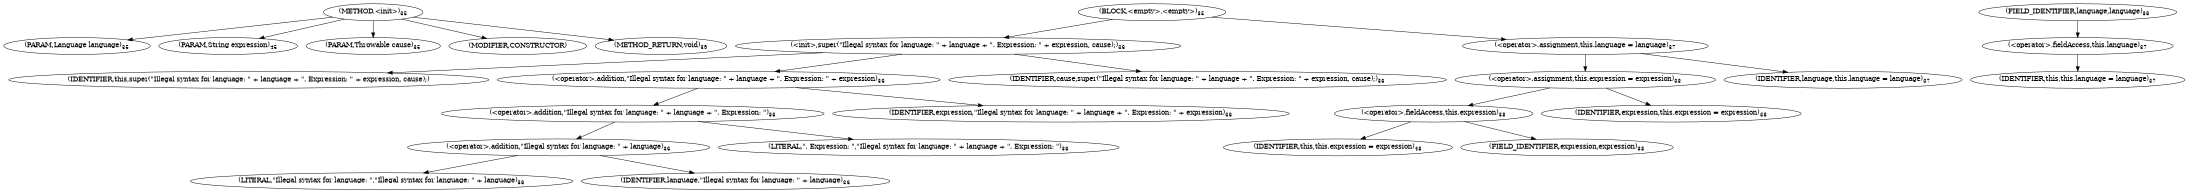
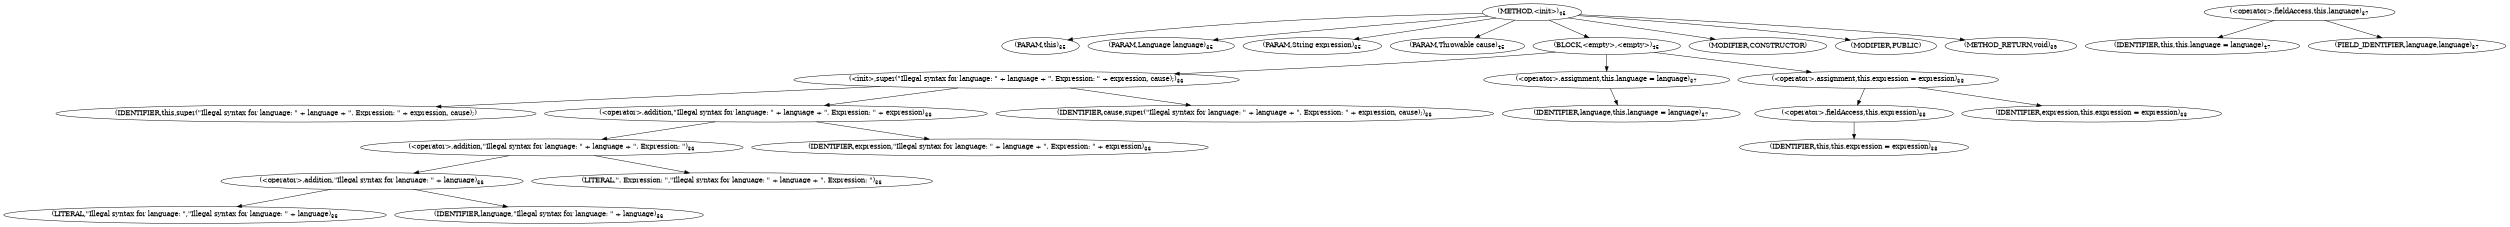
node "(METHOD,<init>)": text "35" -> "45"
node "(BLOCK,<empty>,<empty>)": text "35" -> "45"
node "(FIELD_IDENTIFIER,language,language)": text "36" -> "37"
edge "(FIELD_IDENTIFIER,language,language)" -> "(<operator>.fieldAccess,this.language)": reversed
edge "(METHOD,<init>)" -> "(BLOCK,<empty>,<empty>)": added
node "(PARAM,String expression)": text "45" -> "35"
node "(PARAM,Throwable cause)": text "35" -> "45"
node "(PARAM,this)": added
node "(MODIFIER,PUBLIC)": added
edge "(<operator>.assignment,this.language = language)" -> "(<operator>.assignment,this.expression = expression)": now "(BLOCK,<empty>,<empty>)" -> "(<operator>.assignment,this.expression = expression)"
node "(IDENTIFIER,this,this.language = language)": text "37" -> "47"
node "(IDENTIFIER,this,this.expression = expression)": text "48" -> "38"
node "(FIELD_IDENTIFIER,expression,expression)": removed
